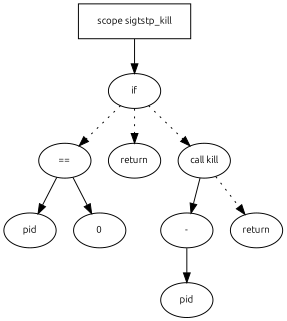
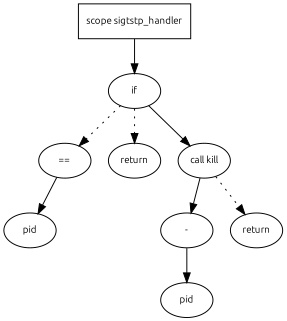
node "scope sigtstp_kill": label "scope sigtstp_kill" -> "scope sigtstp_handler"
edge "if" -> "call kill": style dotted -> solid
node "0": removed
